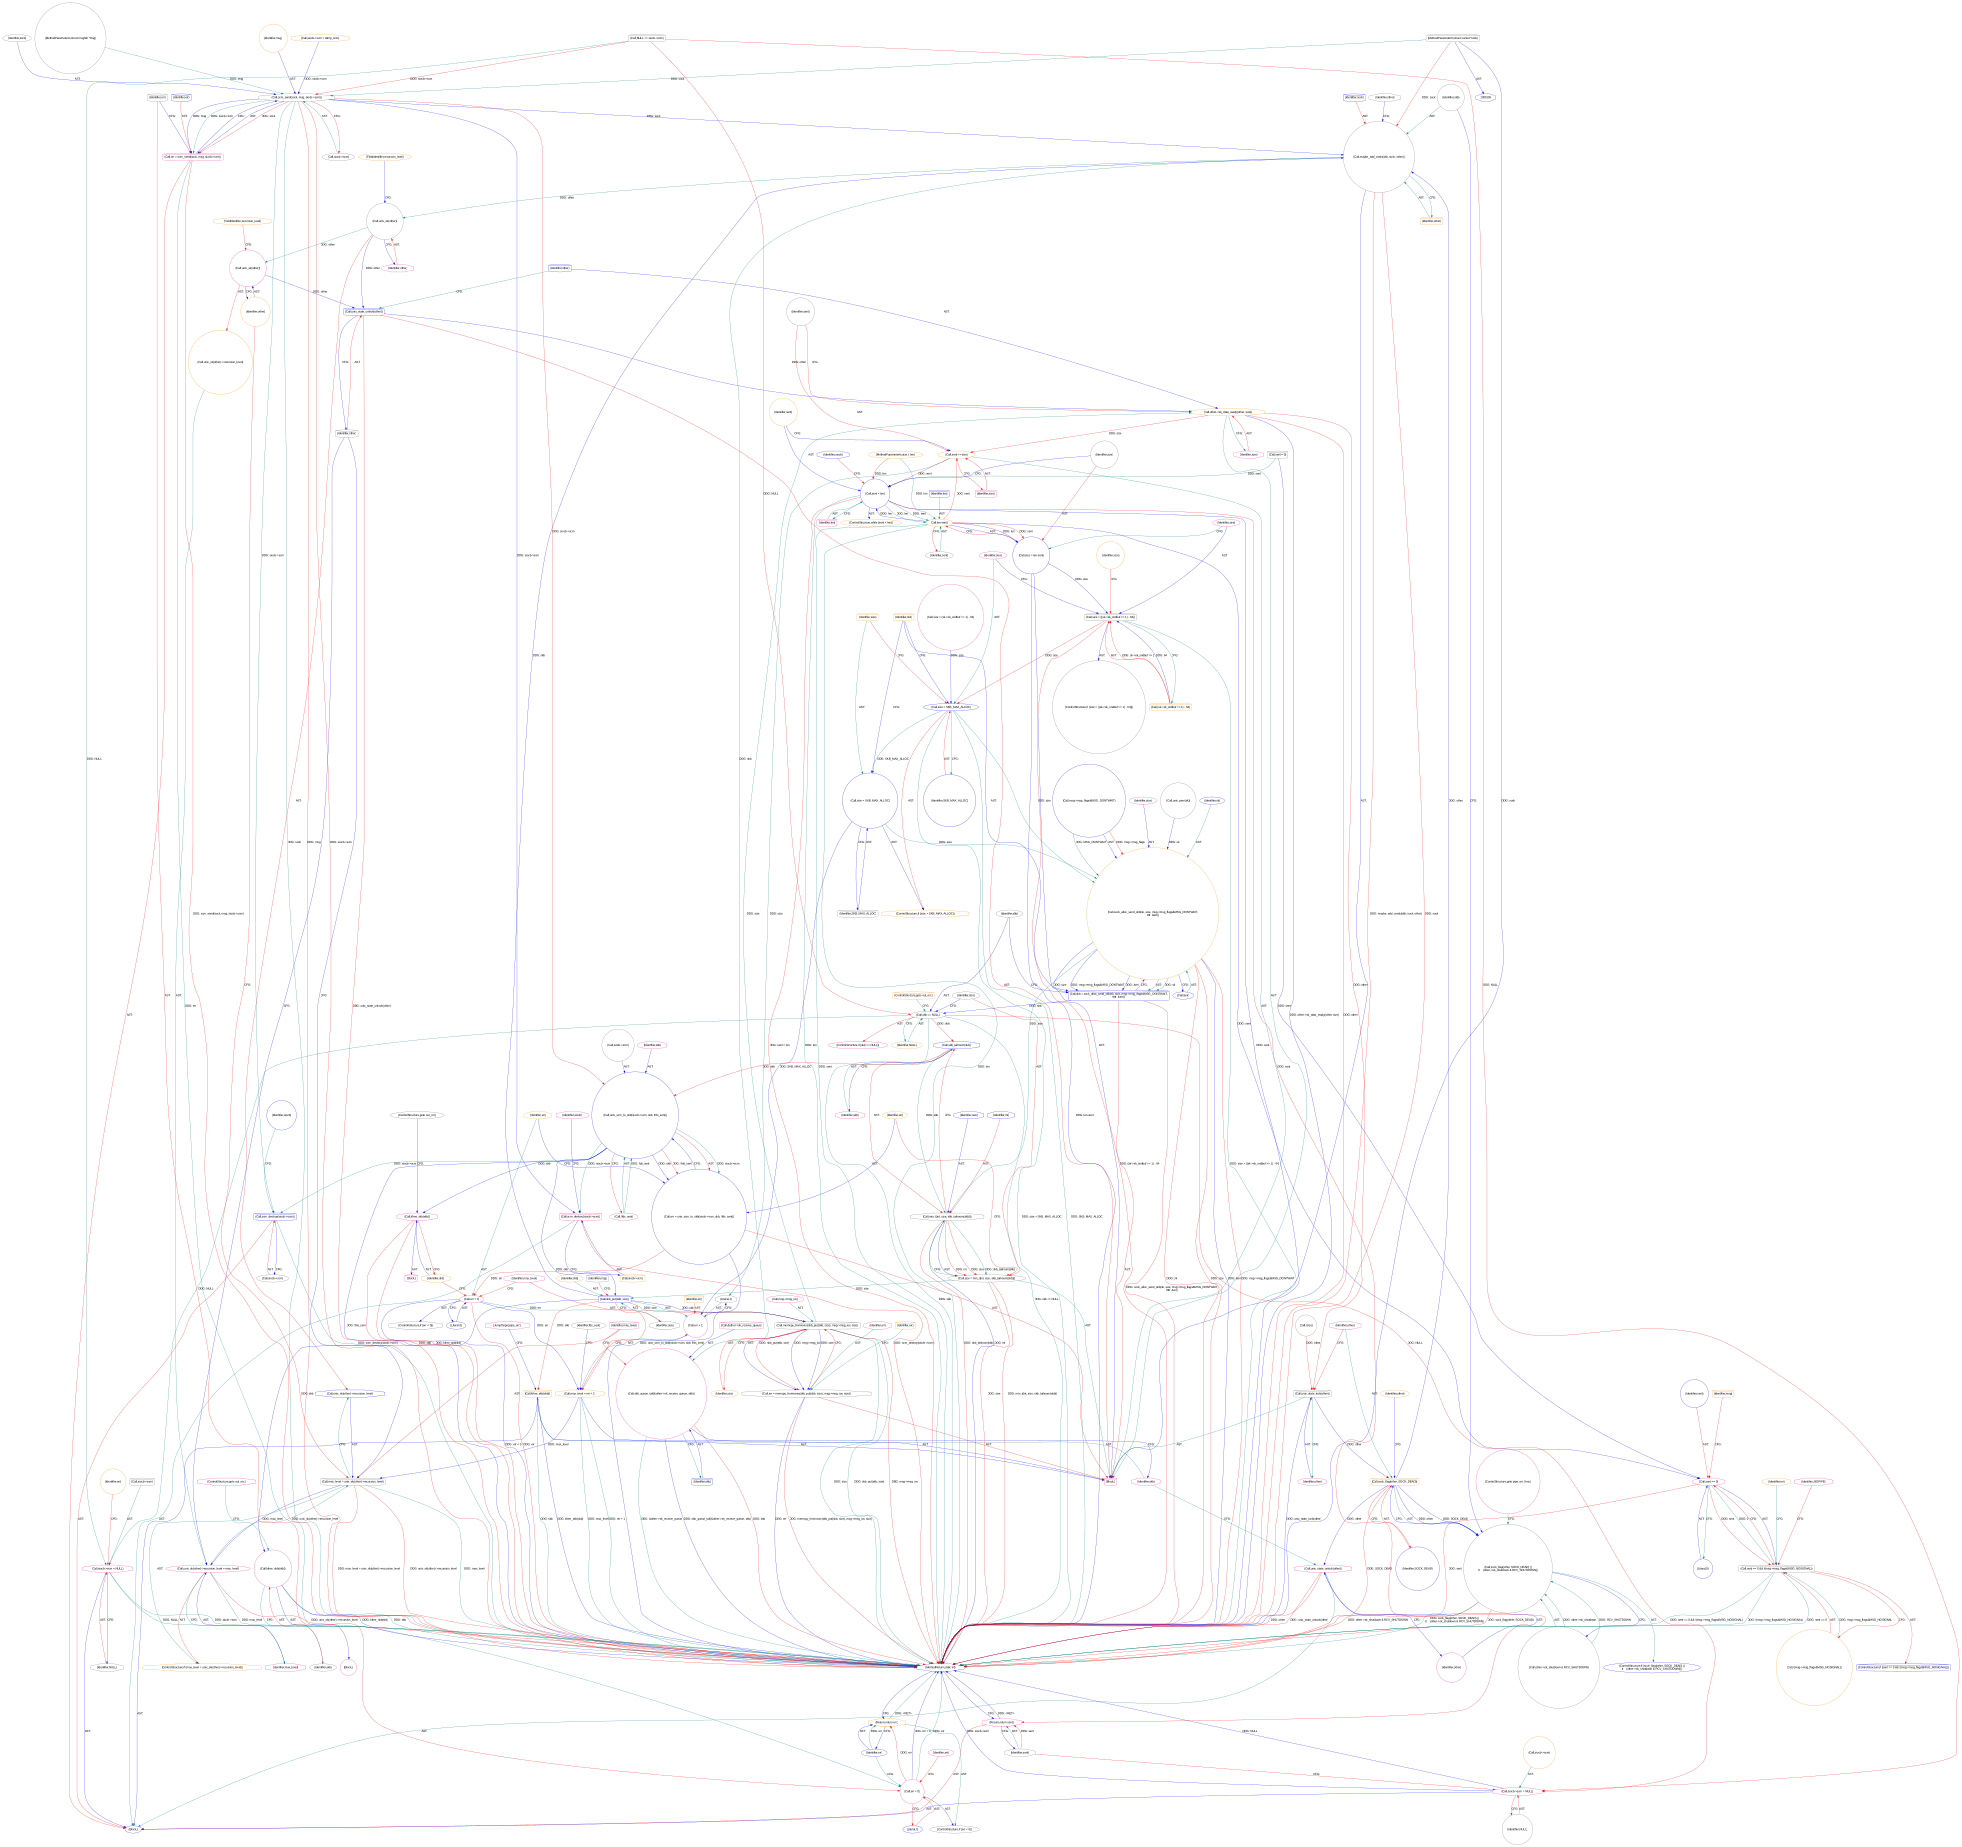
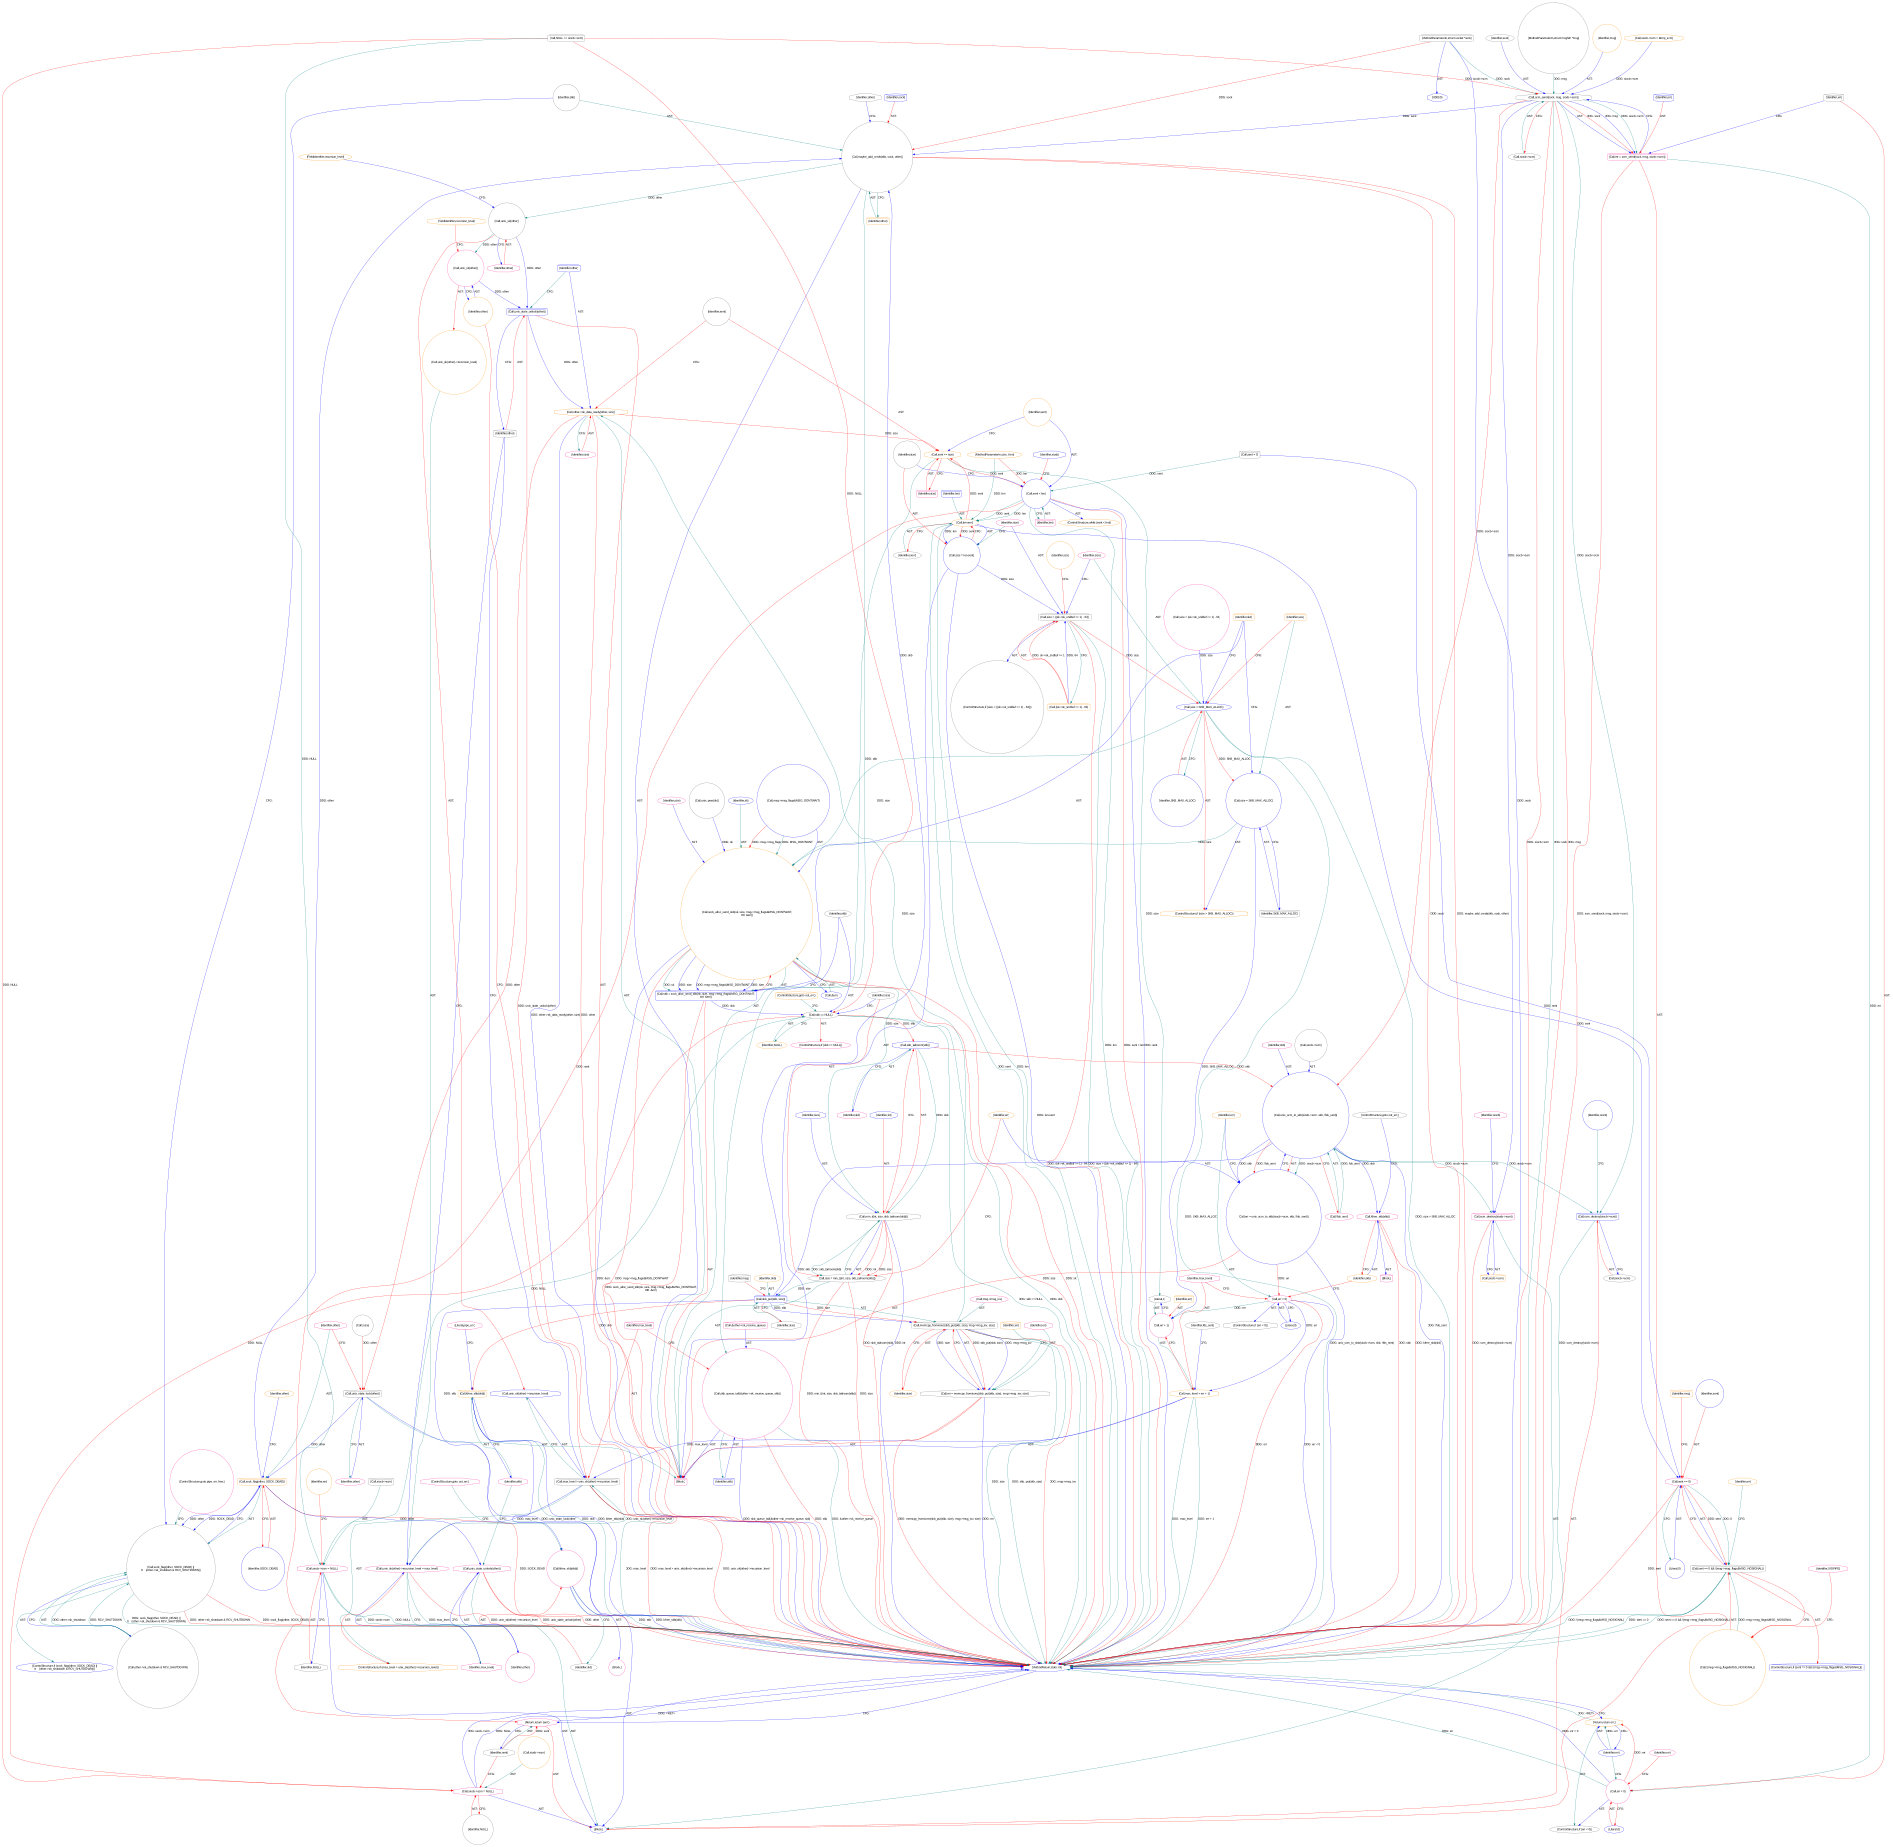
edge "(Call,len-sent)" -> "(Call,sent < len)": removed, label "DDG: len"
edge "(Call,size > SKB_MAX_ALLOC)" -> "(Call,size = SKB_MAX_ALLOC)": color teal -> red
node "(JumpTarget,pipe_err:)": label "(JumpTarget,pipe_err:)" -> "(Literal,pipe_err:)"
edge "(Identifier,SIGPIPE)" -> "(Call,sent == 0 && !(msg->msg_flags&MSG_NOSIGNAL))": now "(Identifier,SIGPIPE)" -> "(Call,!(msg->msg_flags&MSG_NOSIGNAL))"
